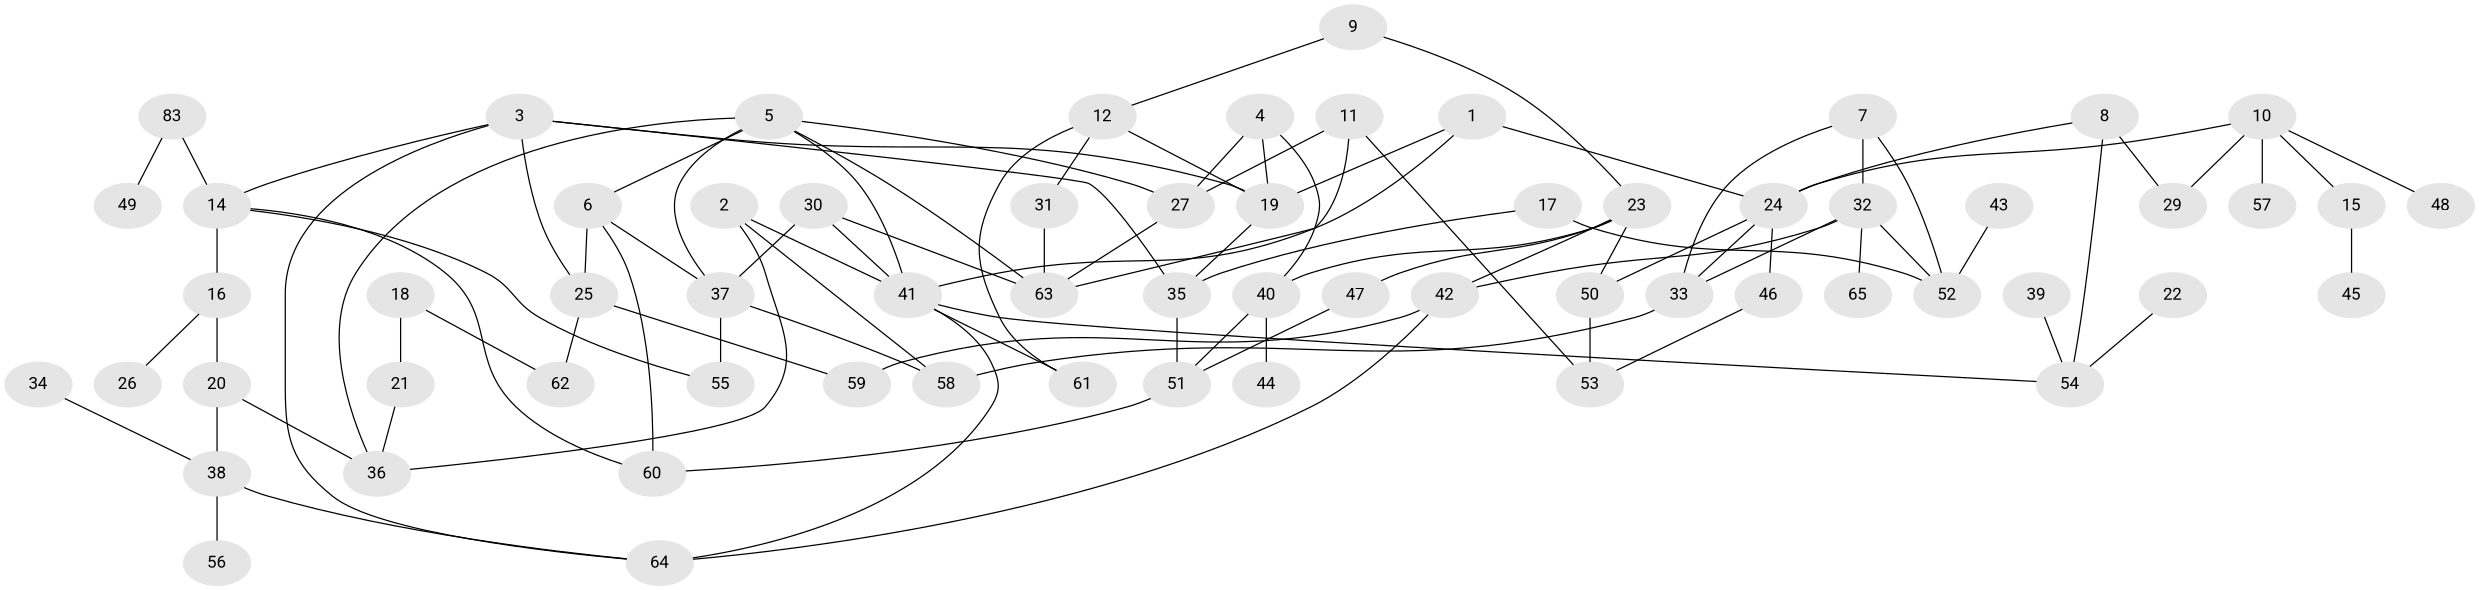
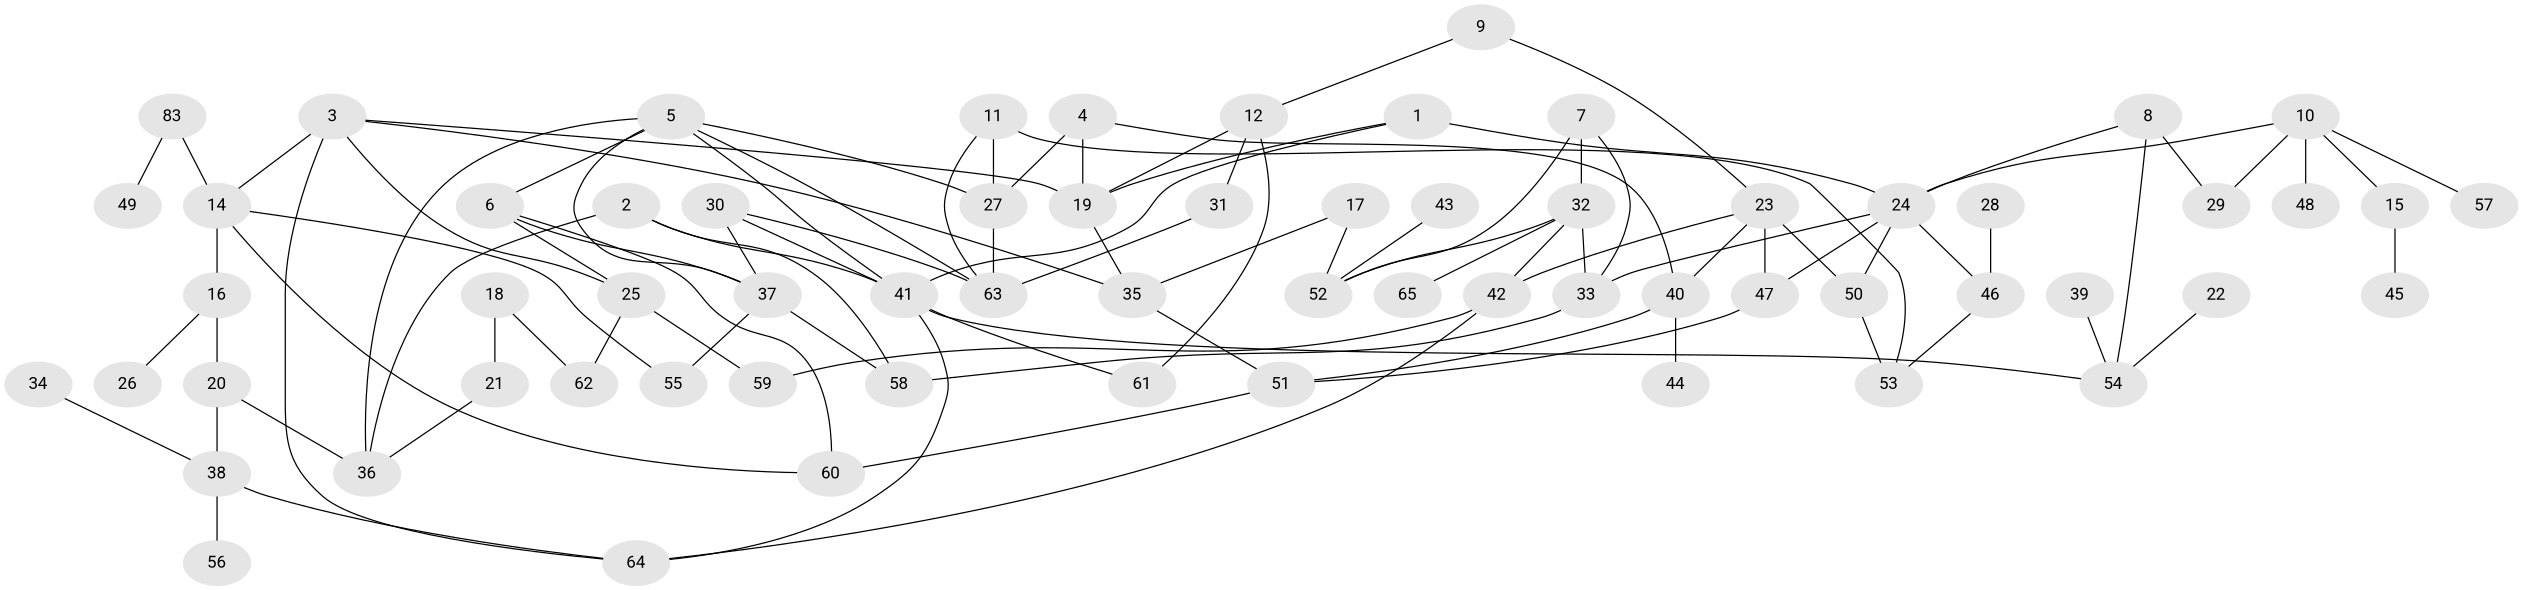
node "28": added
edge "24" -- "47": added
